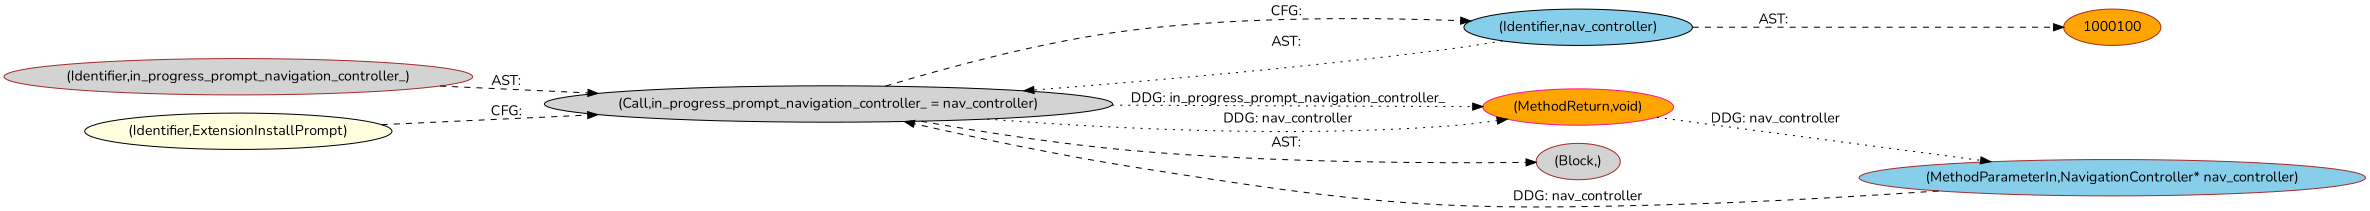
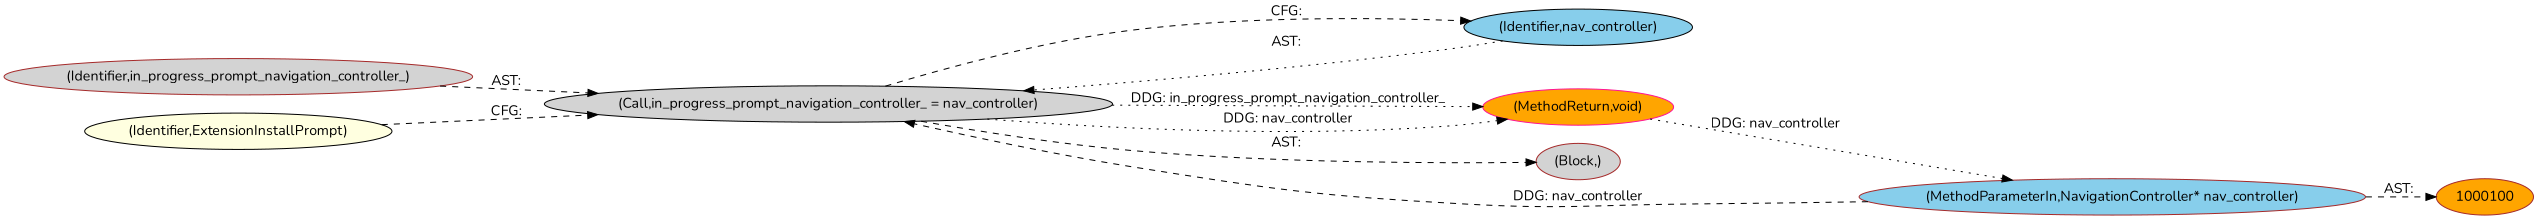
edge "(Identifier,nav_controller)" -> "1000100": now "(MethodParameterIn,NavigationController* nav_controller)" -> "1000100"
